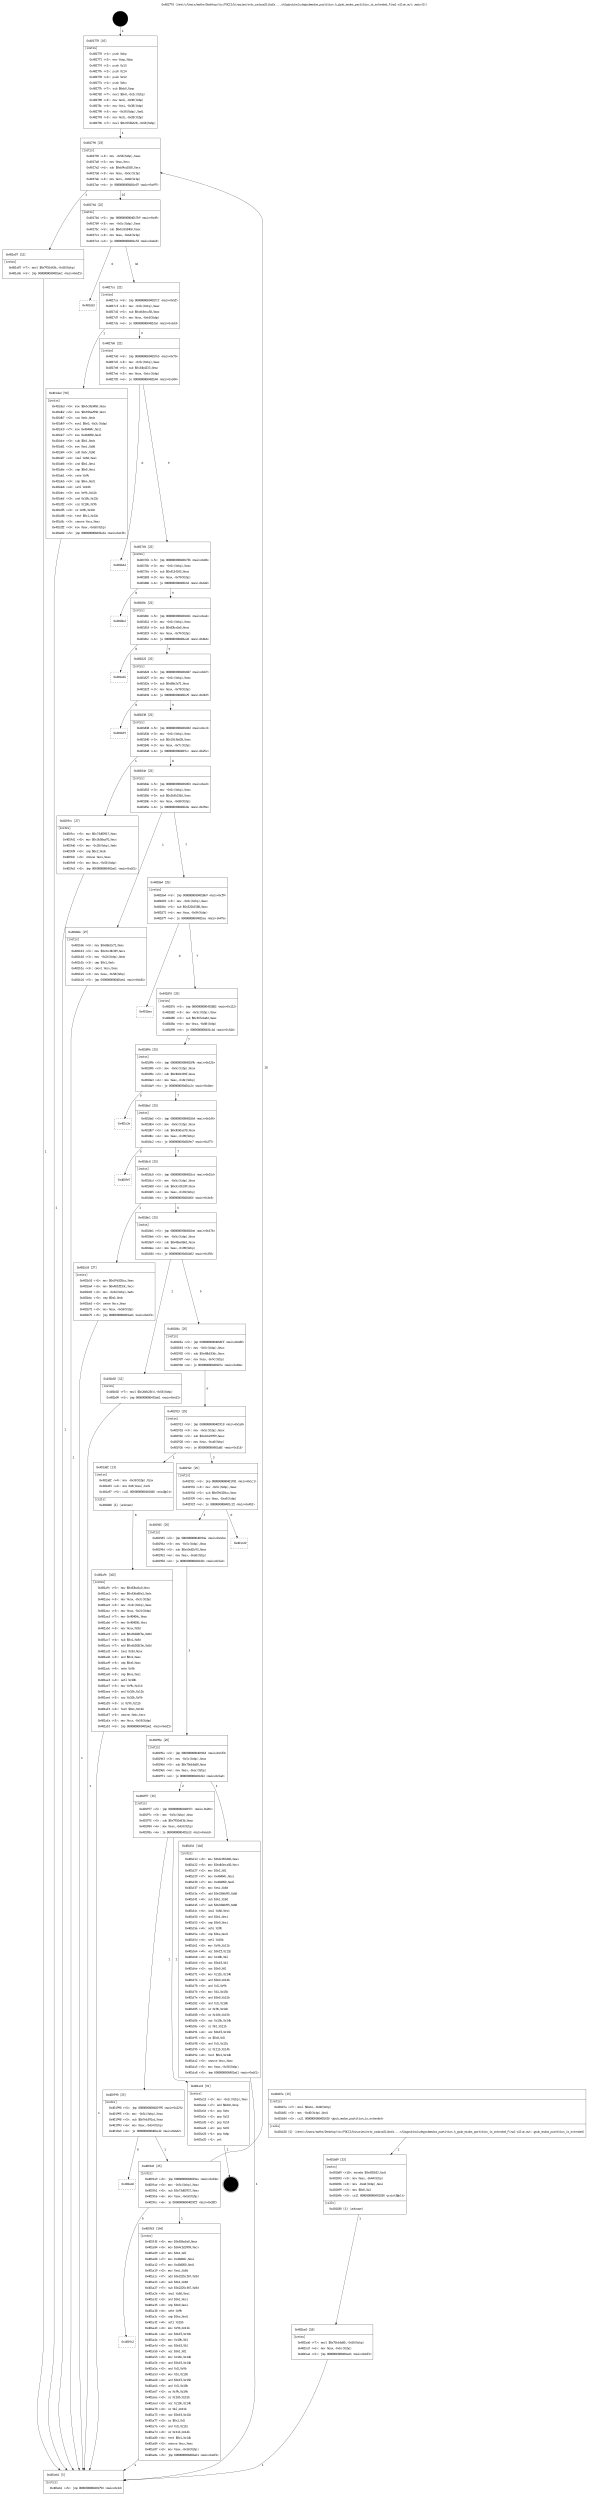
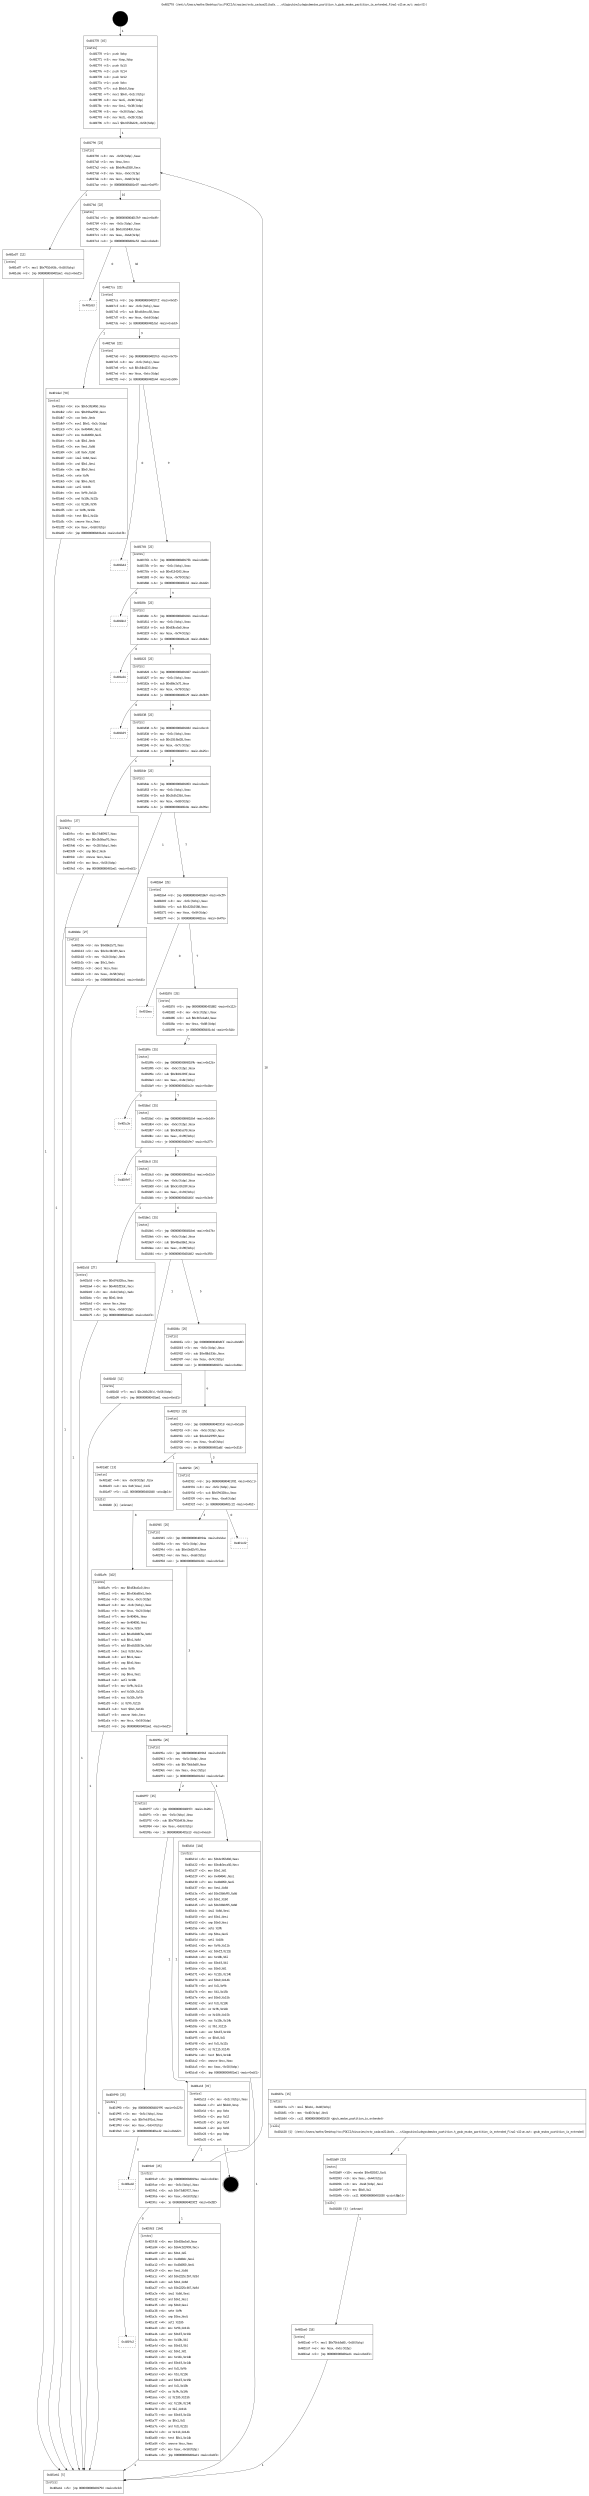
edge "0x40180c [22]" -> "0x401822 [22]": reversed
edge "0x401990 [25]" -> "0x4019a9 [25]": now "0x401e13 [19]" -> "0x4019a9 [25]"
